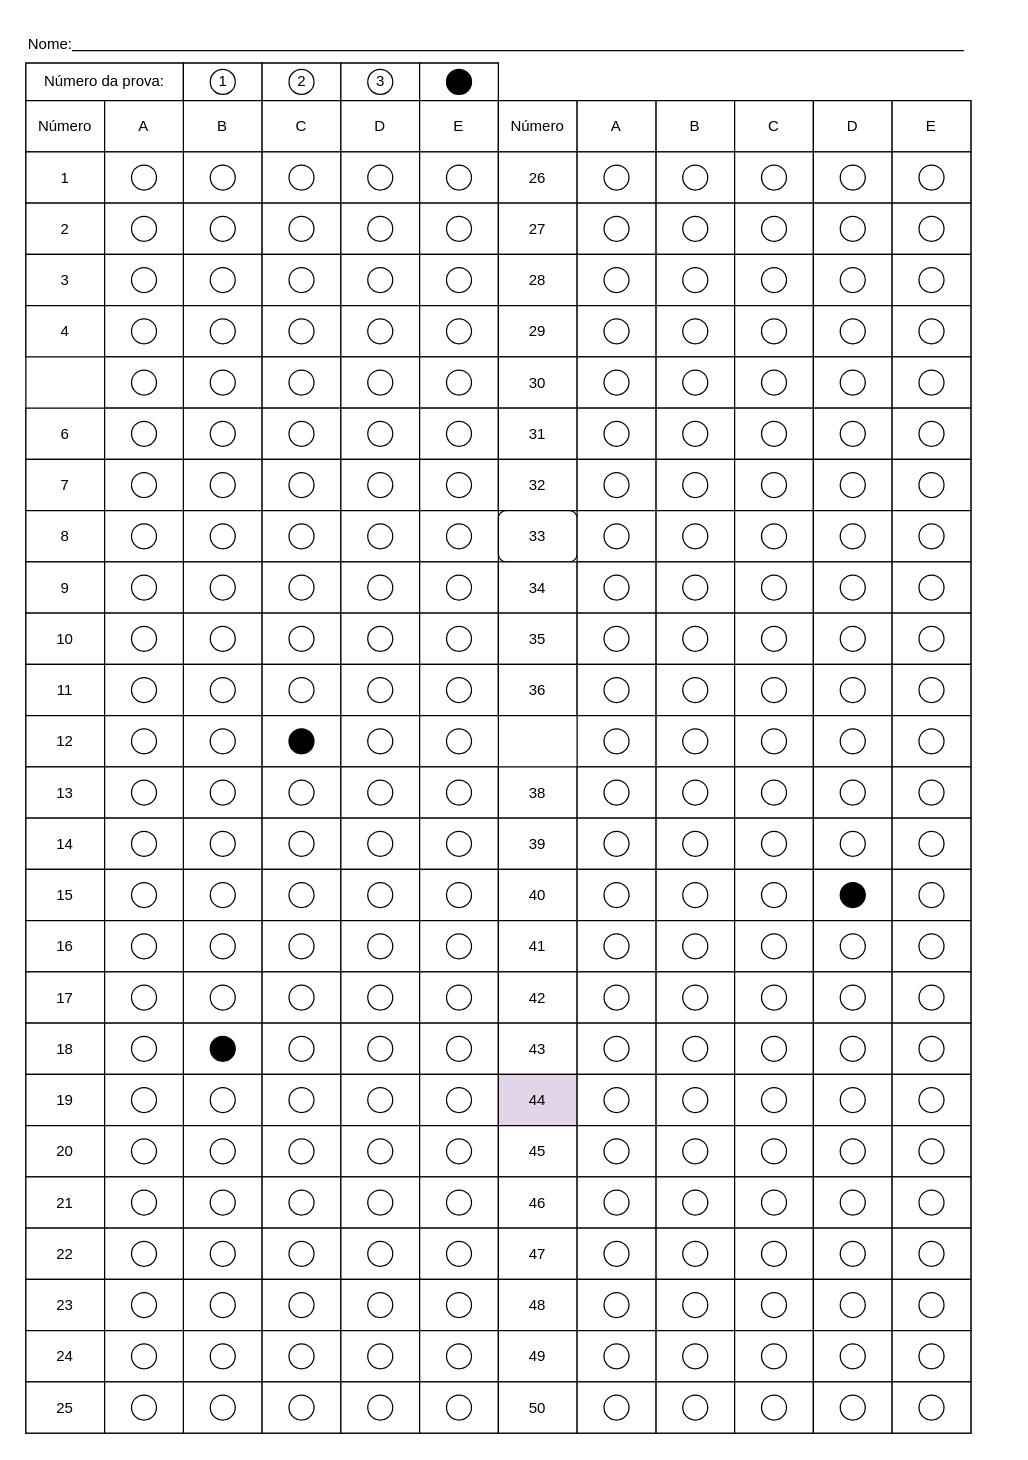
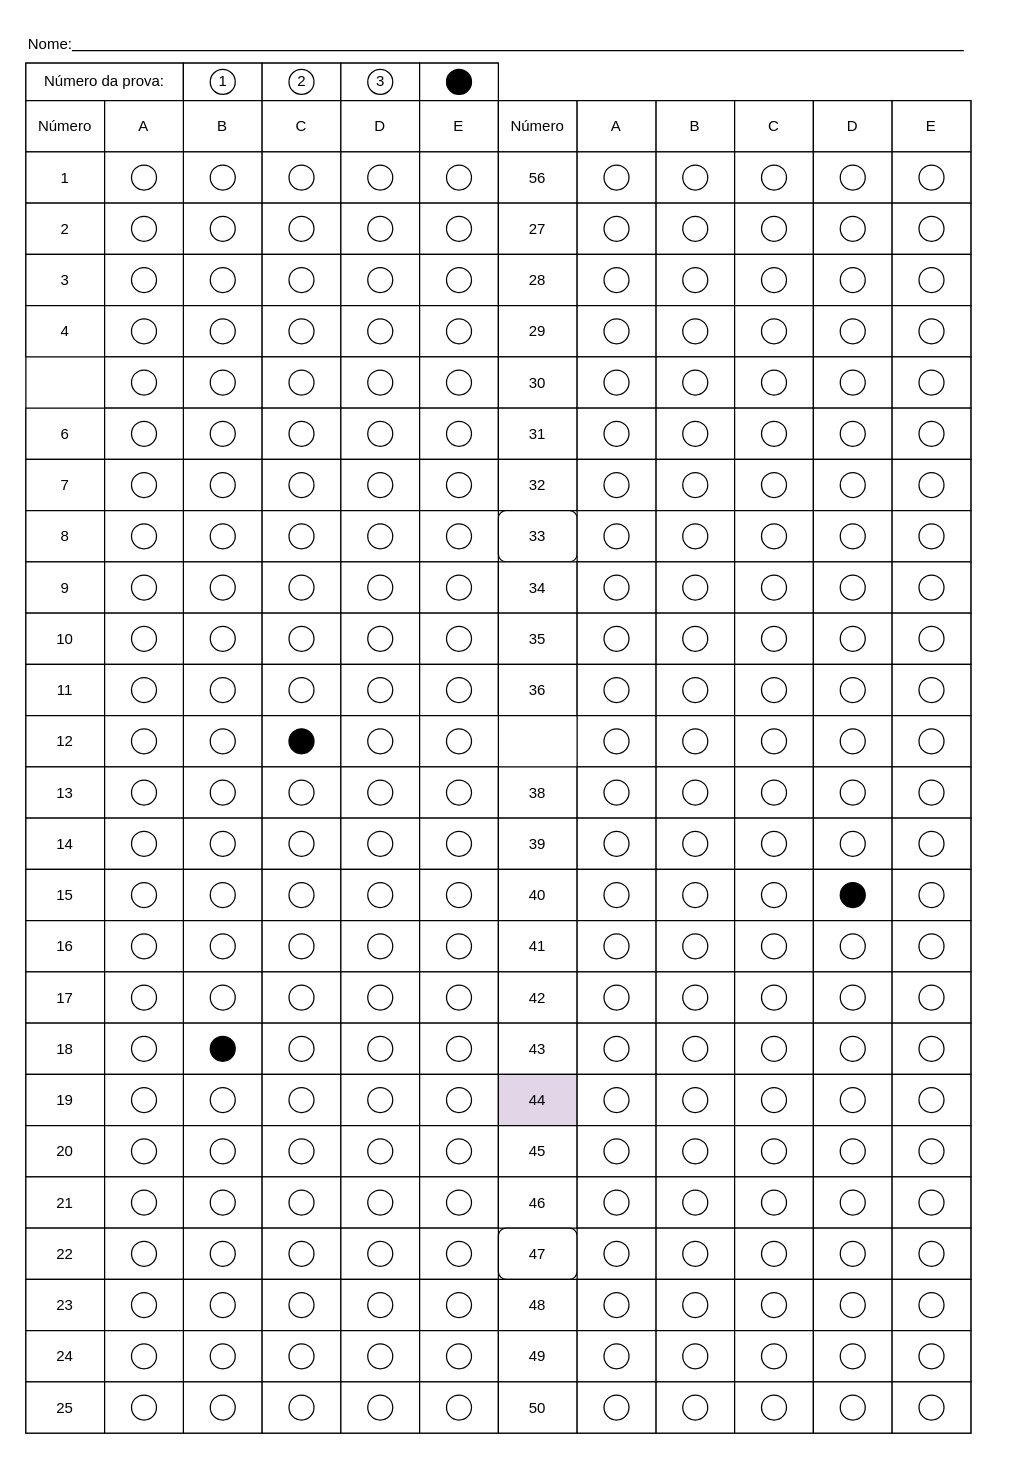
node "26": label "26" -> "56"
node "47": shape rectangle -> rounded rectangle
